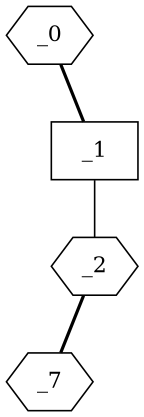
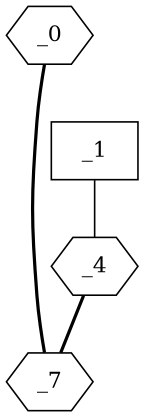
edge "_0" -- "_1": now "_0" -- "_7"
node "_2": label "_2" -> "_4"
